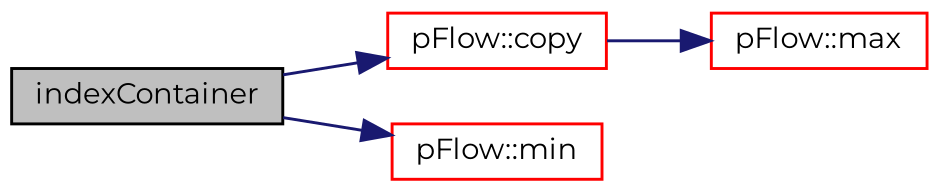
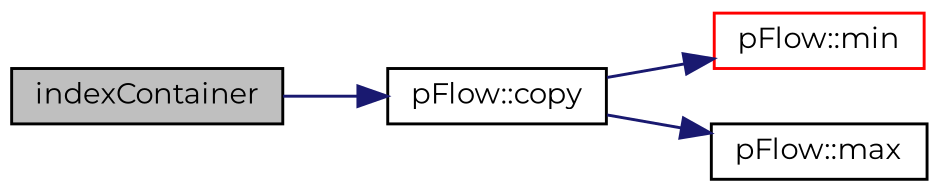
node "pFlow::copy": color red -> black
node "pFlow::max": color red -> black
edge "indexContainer" -> "pFlow::min": now "pFlow::copy" -> "pFlow::min"
